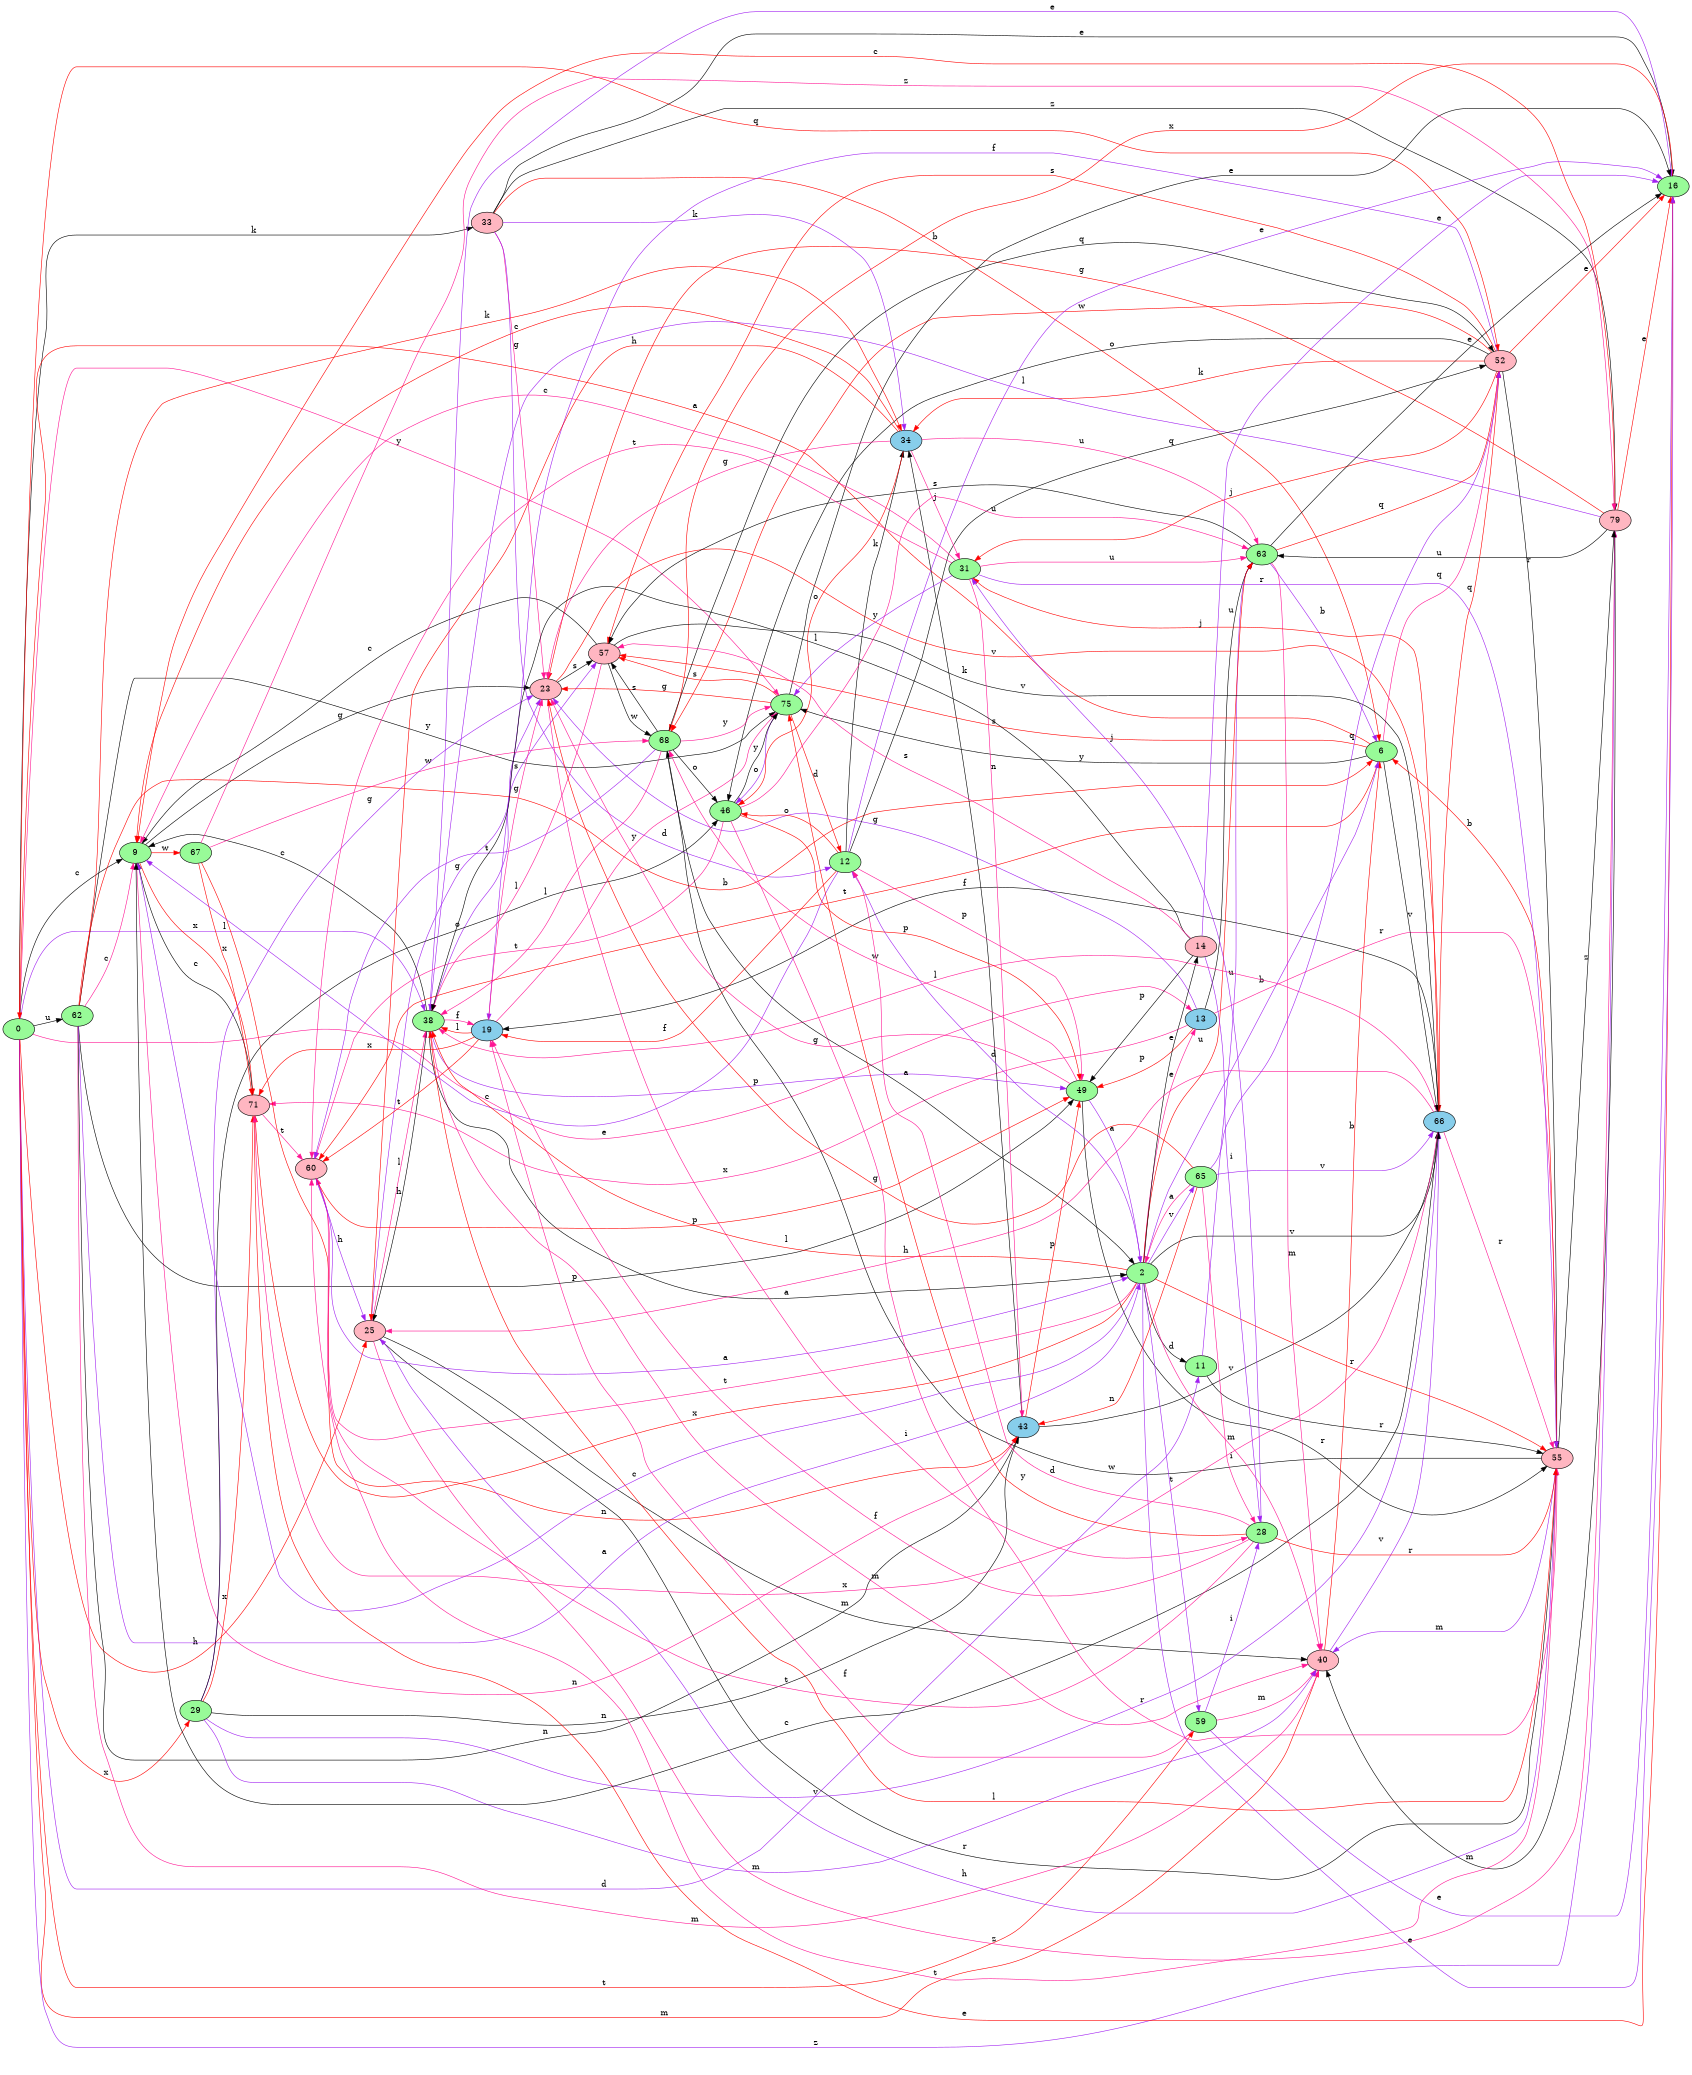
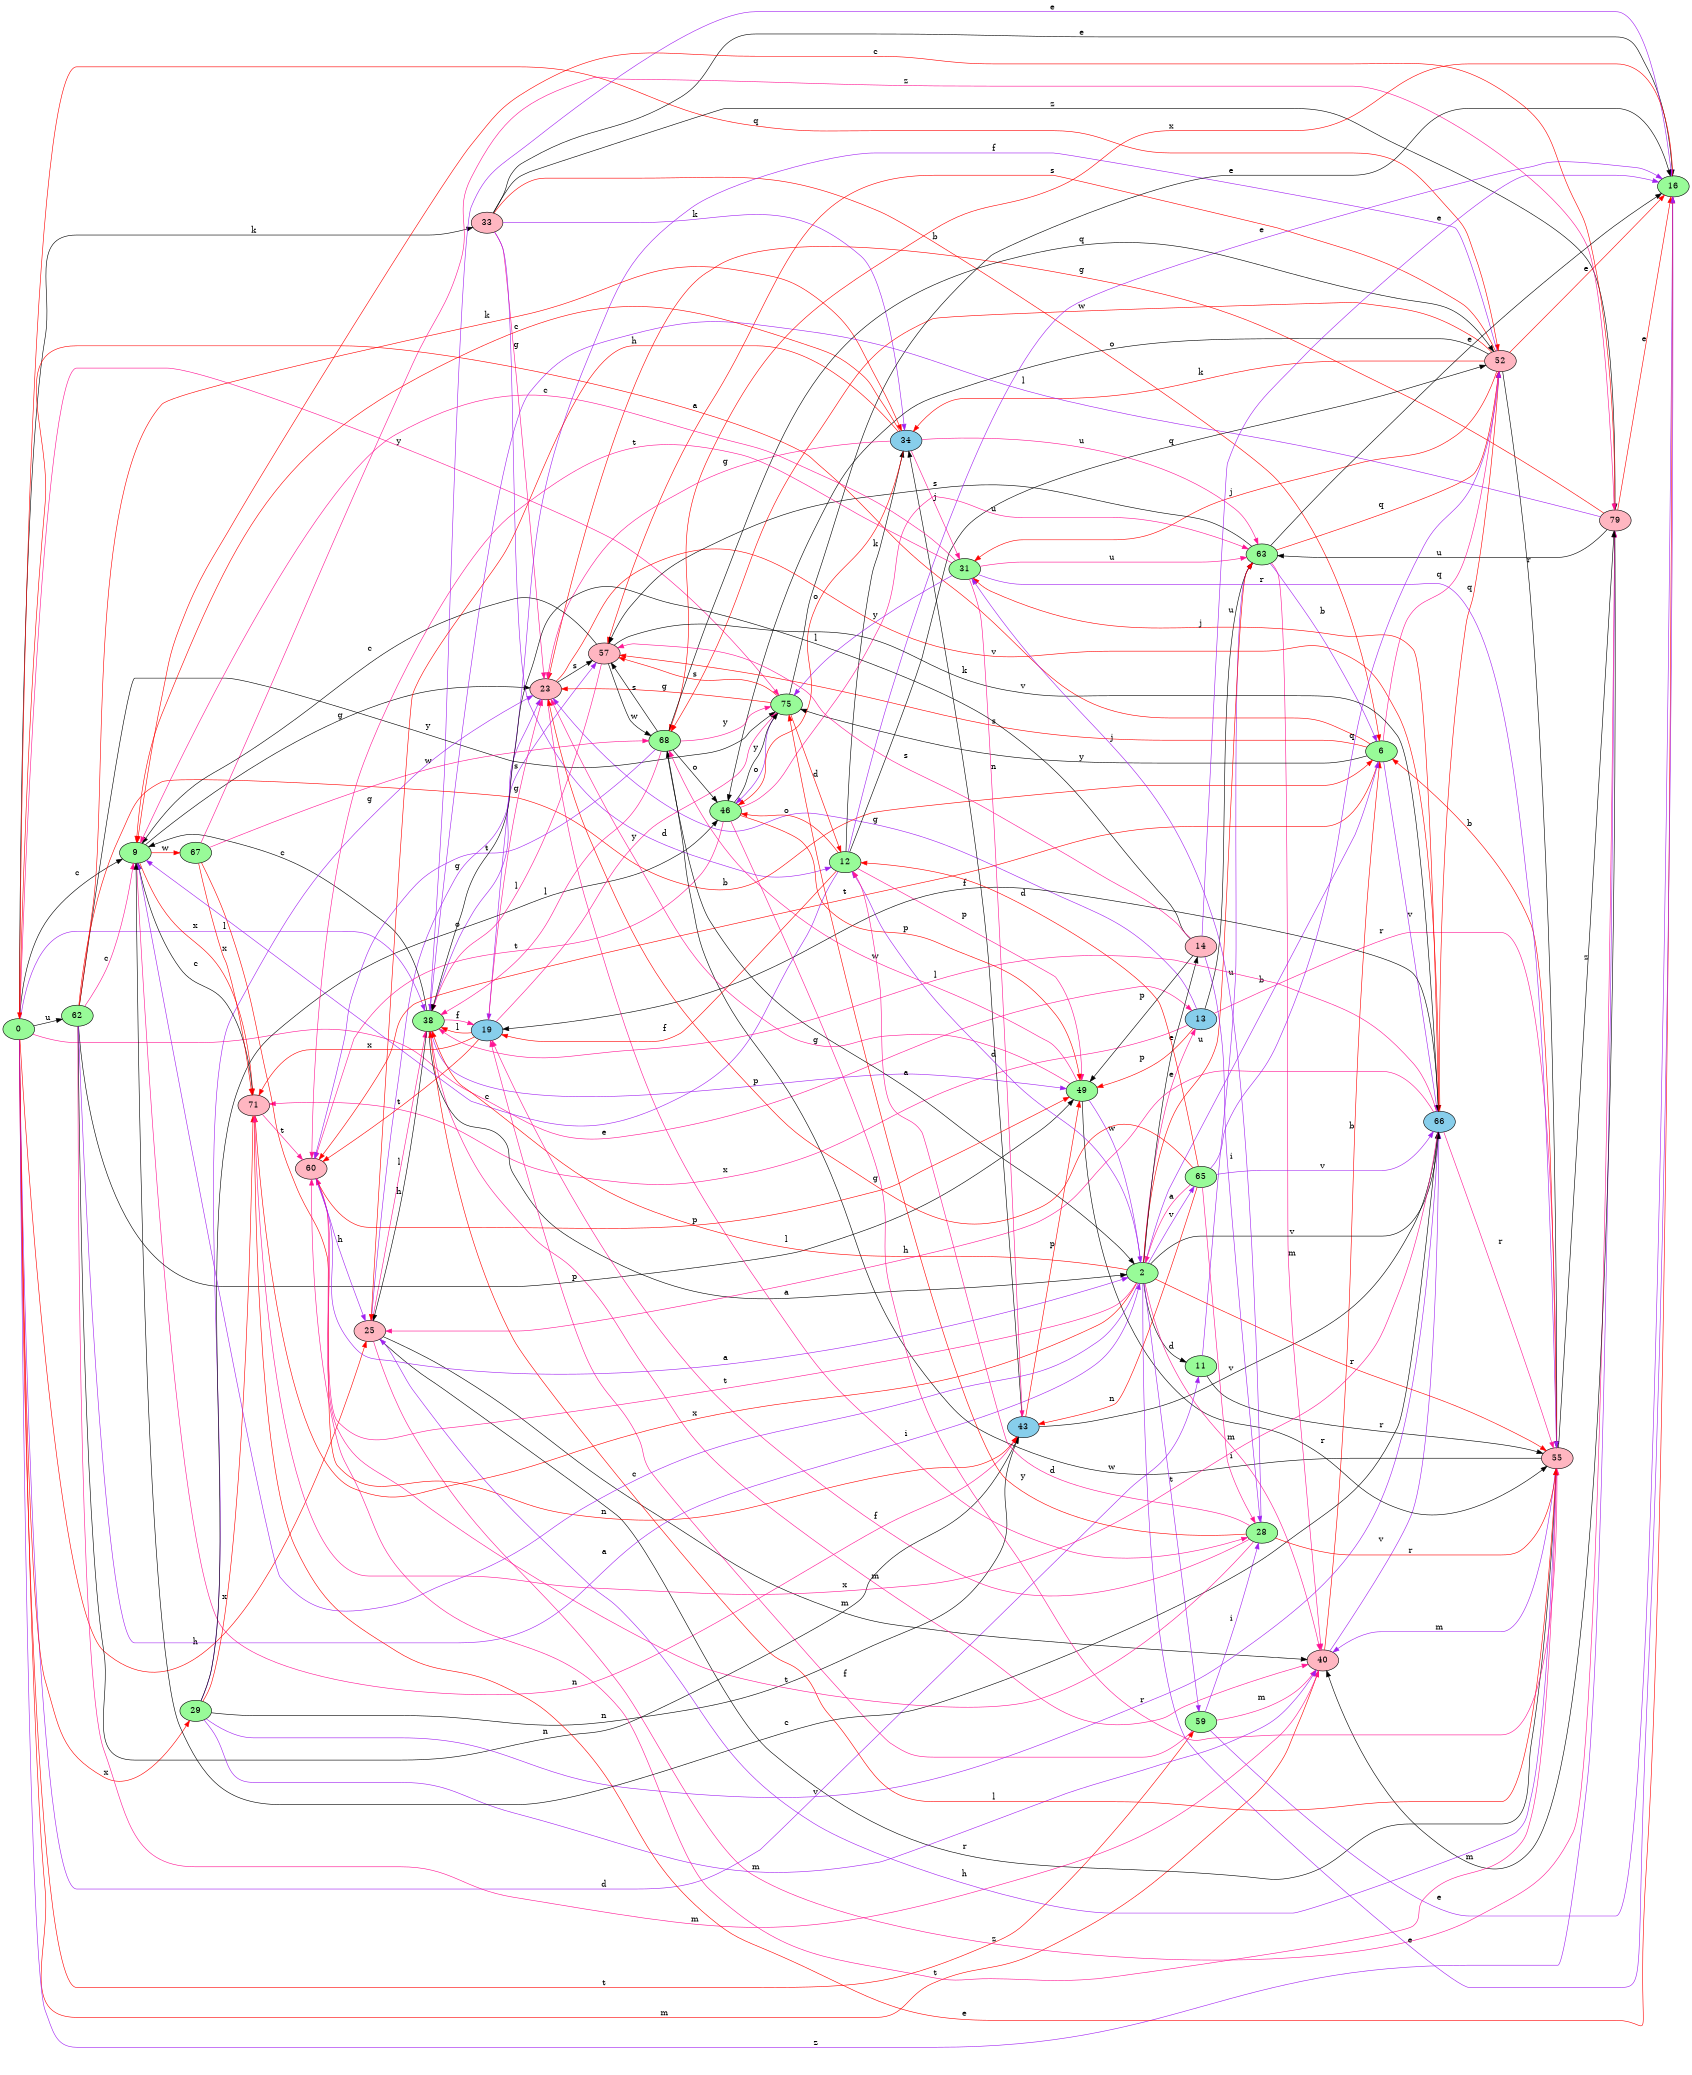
edge "6" -> "66": color black -> purple
edge "65" -> "12": added, label "d"
edge "49" -> "2": label "a" -> "w"
